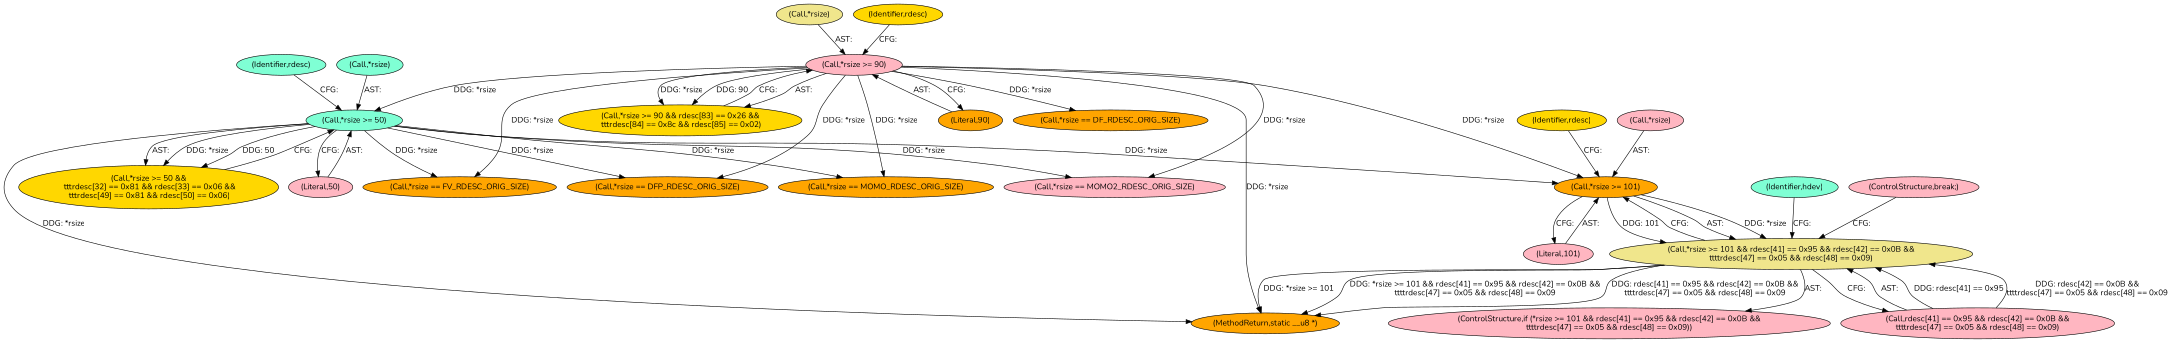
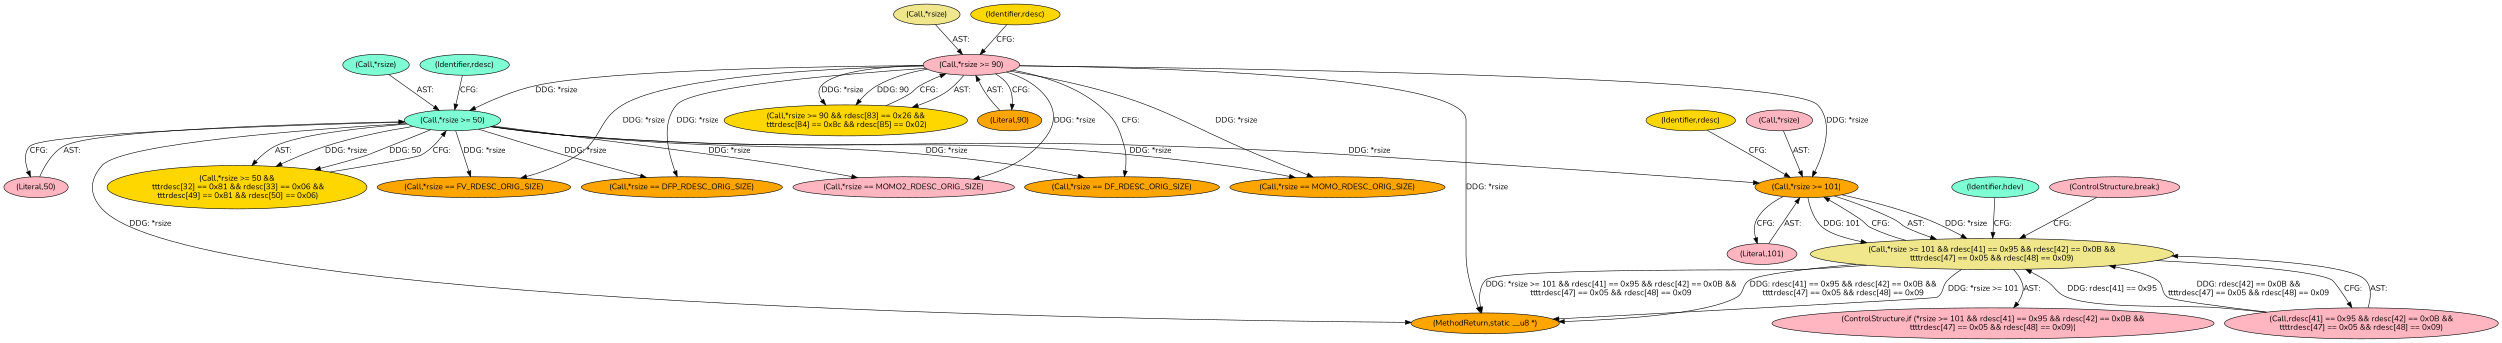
edge "(Call,*rsize >= 90)" -> "(Call,*rsize == DF_RDESC_ORIG_SIZE)": label "DDG: *rsize" -> "CFG: "
edge "(Call,*rsize >= 50)" -> "(Call,*rsize == DF_RDESC_ORIG_SIZE)": added, label "DDG: *rsize"
